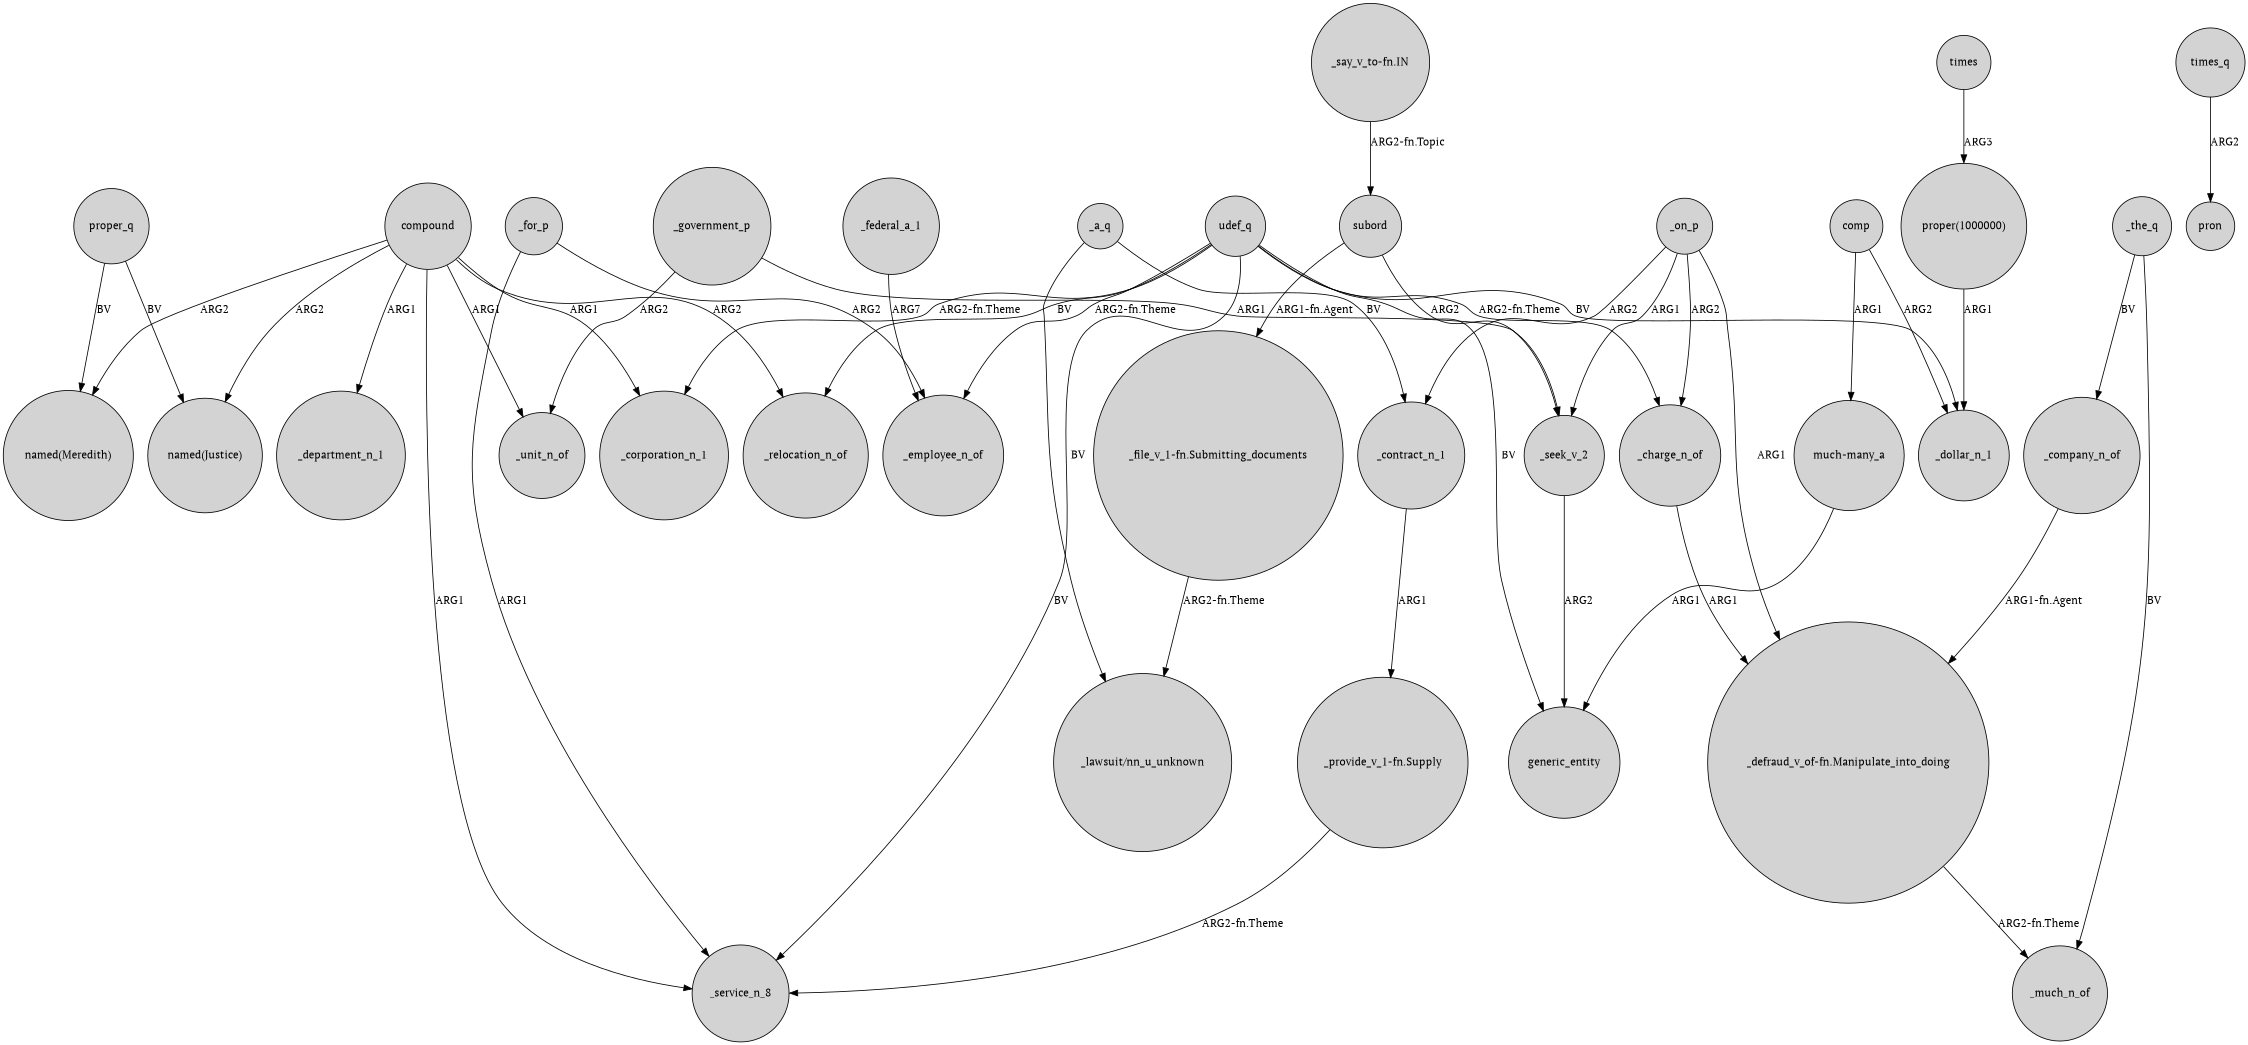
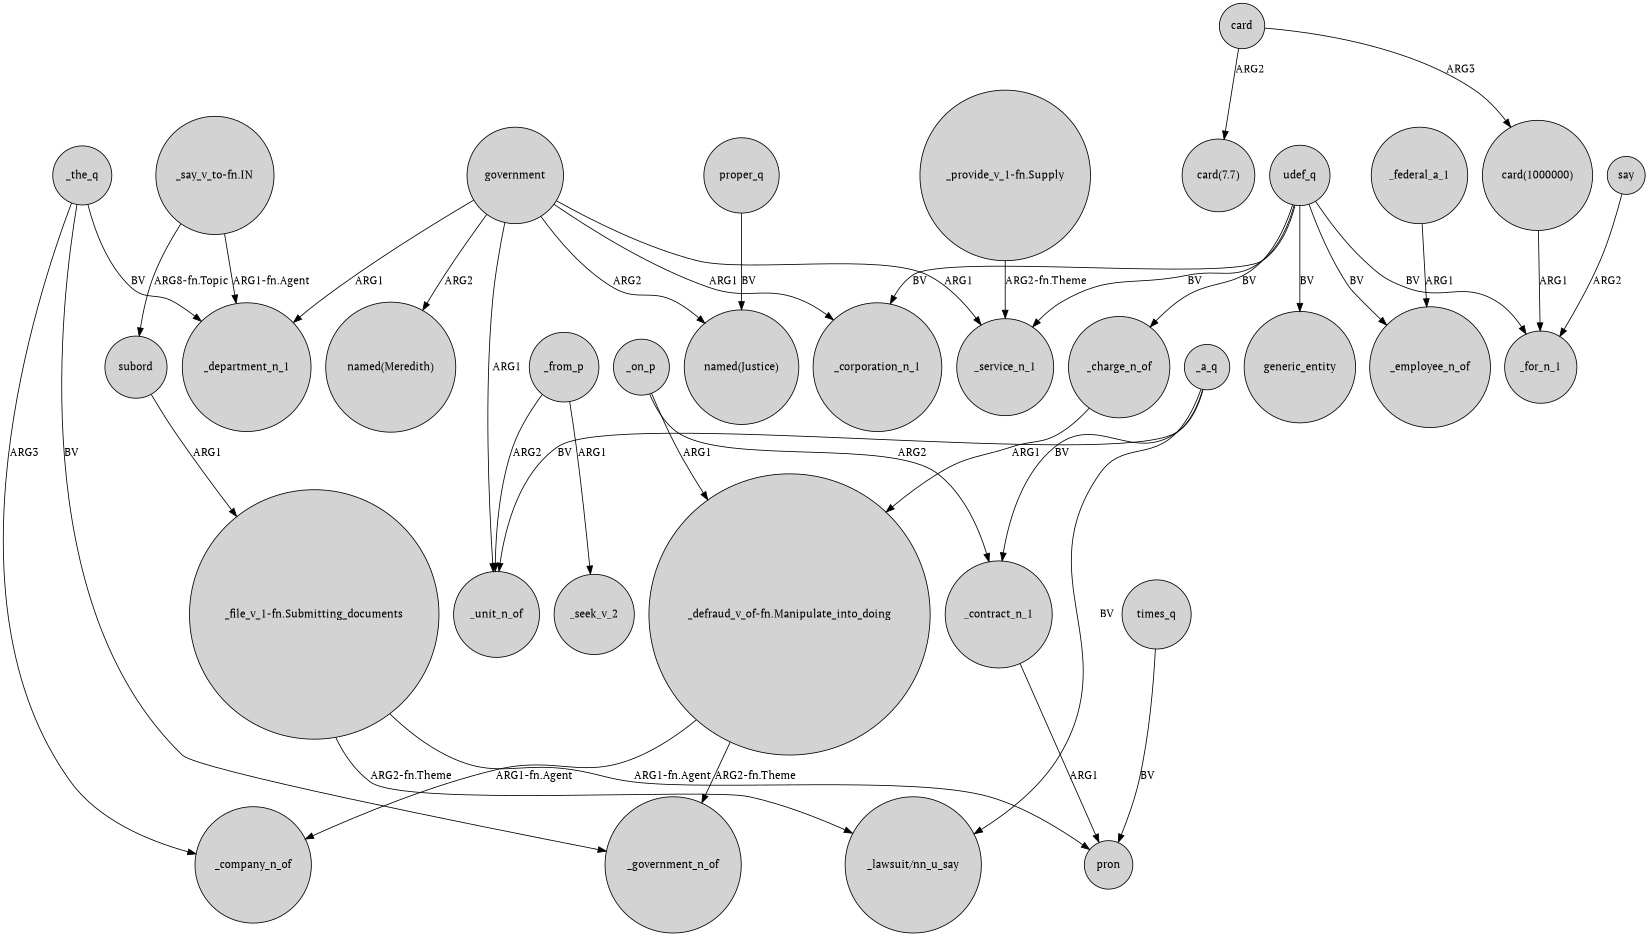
node "times": label "times" -> "card"
edge "_say_v_to-fn.IN" -> "subord": label "ARG2-fn.Topic" -> "ARG8-fn.Topic"
edge "times_q" -> "pron": label "ARG2" -> "BV"
node "card(7.7)": added
node "compound": label "compound" -> "government"
node "_for_p": removed
node "_government_p": label "_government_p" -> "_from_p"
node "comp": label "comp" -> "say"
node "proper(1000000)": label "proper(1000000)" -> "card(1000000)"
edge "_say_v_to-fn.IN" -> "_department_n_1": added, label "ARG1-fn.Agent"
edge "_the_q" -> "_department_n_1": added, label "BV"
edge "_federal_a_1" -> "_employee_n_of": label "ARG7" -> "ARG1"
edge "udef_q" -> "_corporation_n_1": label "ARG2-fn.Theme" -> "BV"
edge "udef_q" -> "_employee_n_of": label "ARG2-fn.Theme" -> "BV"
edge "subord" -> "_file_v_1-fn.Submitting_documents": label "ARG1-fn.Agent" -> "ARG1"
edge "udef_q" -> "_charge_n_of": label "ARG2-fn.Theme" -> "BV"
edge "_the_q" -> "_company_n_of": label "BV" -> "ARG3"
edge "subord" -> "_seek_v_2": removed, label "ARG2"
edge "proper_q" -> "named(Meredith)": removed, label "BV"
edge "_on_p" -> "_seek_v_2": removed, label "ARG1"
edge "_on_p" -> "_charge_n_of": removed, label "ARG2"
edge "_a_q" -> "_unit_n_of": added, label "BV"
node "_relocation_n_of": removed
node "much-many_a": removed
node "_dollar_n_1": label "_dollar_n_1" -> "_for_n_1"
edge "_company_n_of" -> "_defraud_v_of-fn.Manipulate_into_doing": reversed
edge "_contract_n_1" -> "_provide_v_1-fn.Supply": now "_contract_n_1" -> "pron"
edge "_seek_v_2" -> "generic_entity": removed, label "ARG2"
node "_lawsuit/nn_u_unknown": label "_lawsuit/nn_u_unknown" -> "_lawsuit/nn_u_say"
edge "_file_v_1-fn.Submitting_documents" -> "pron": added, label "ARG1-fn.Agent"
node "_service_n_8": label "_service_n_8" -> "_service_n_1"
node "_much_n_of": label "_much_n_of" -> "_government_n_of"
